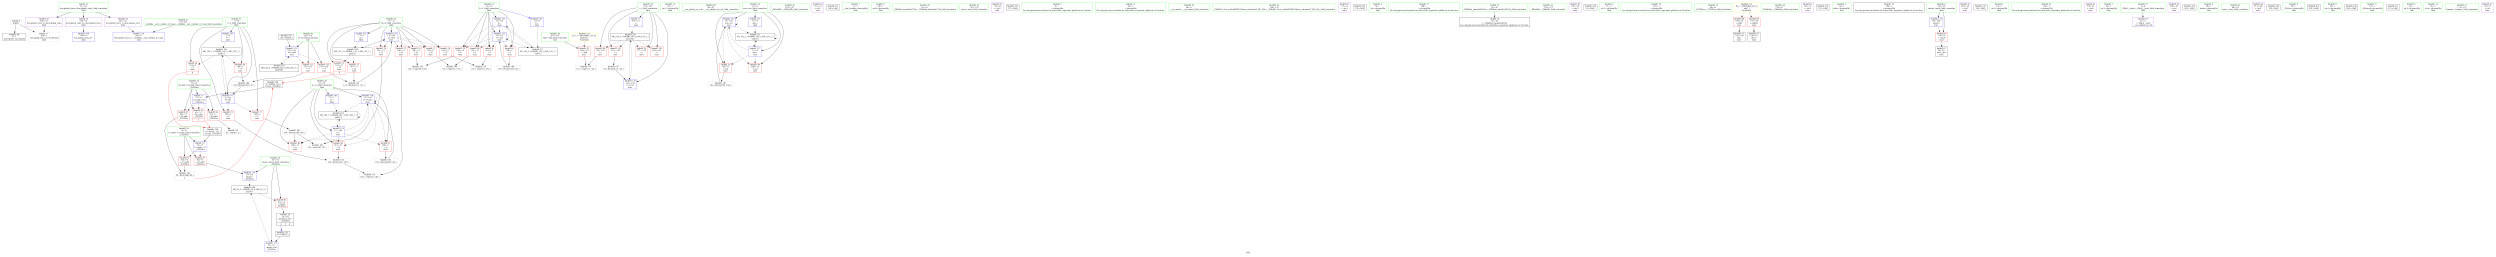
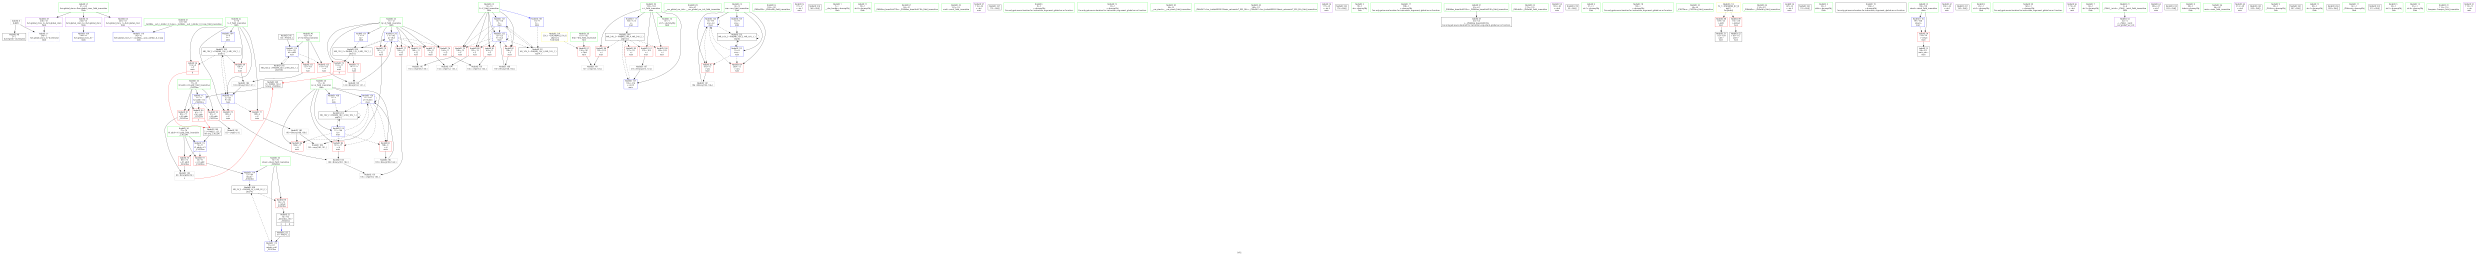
edge "NodeID: 39" -> "NodeID: 99": now "NodeID: 39" -> "NodeID: 14"
